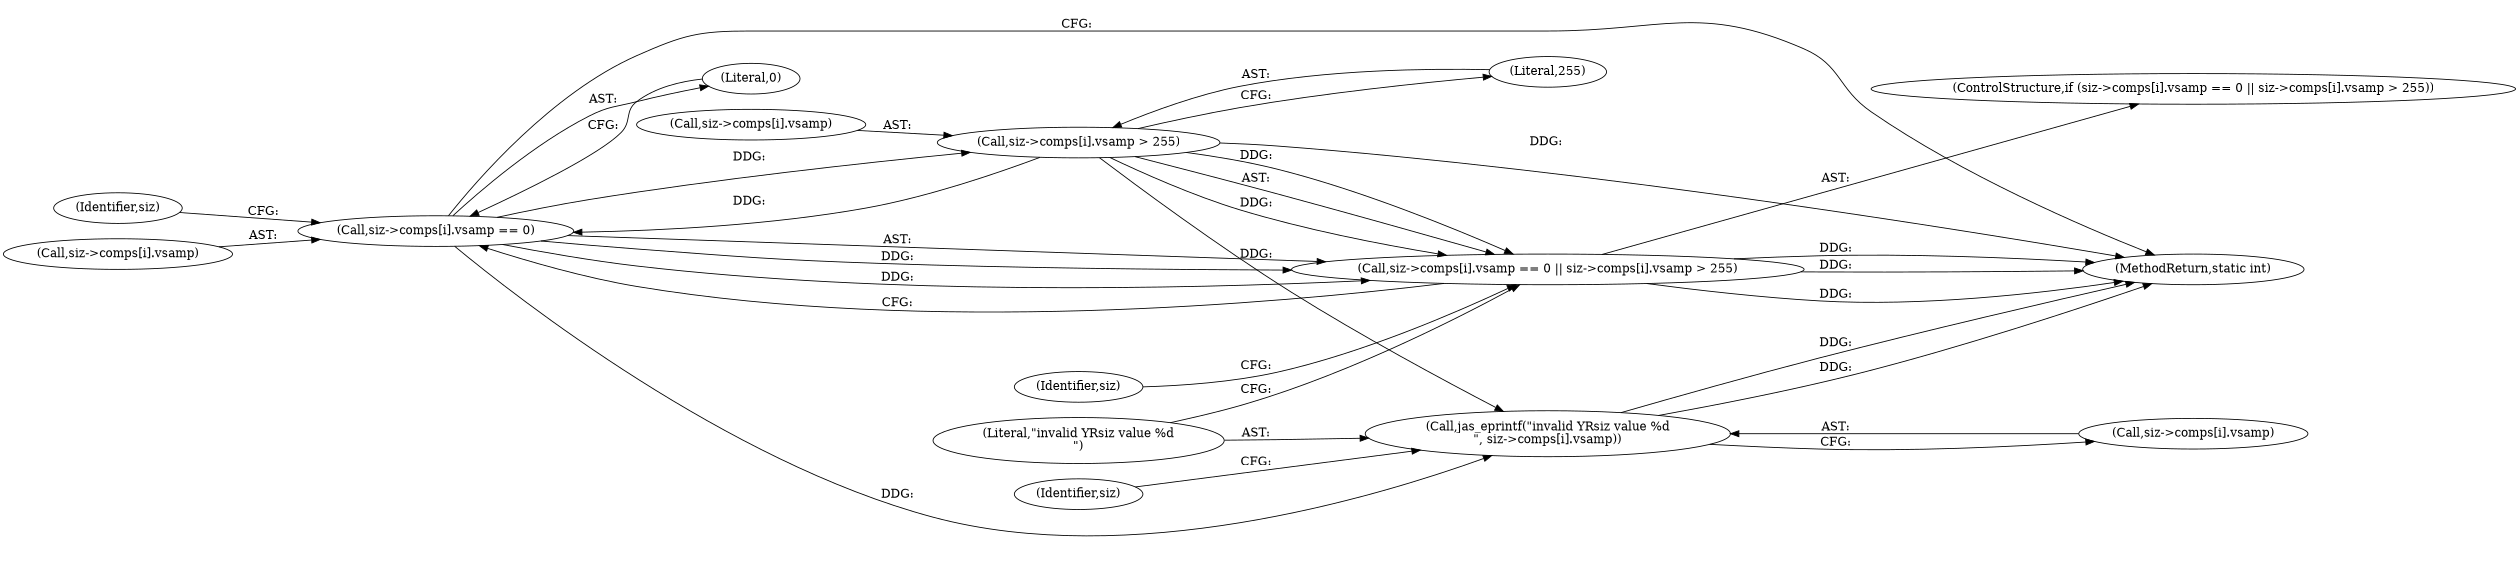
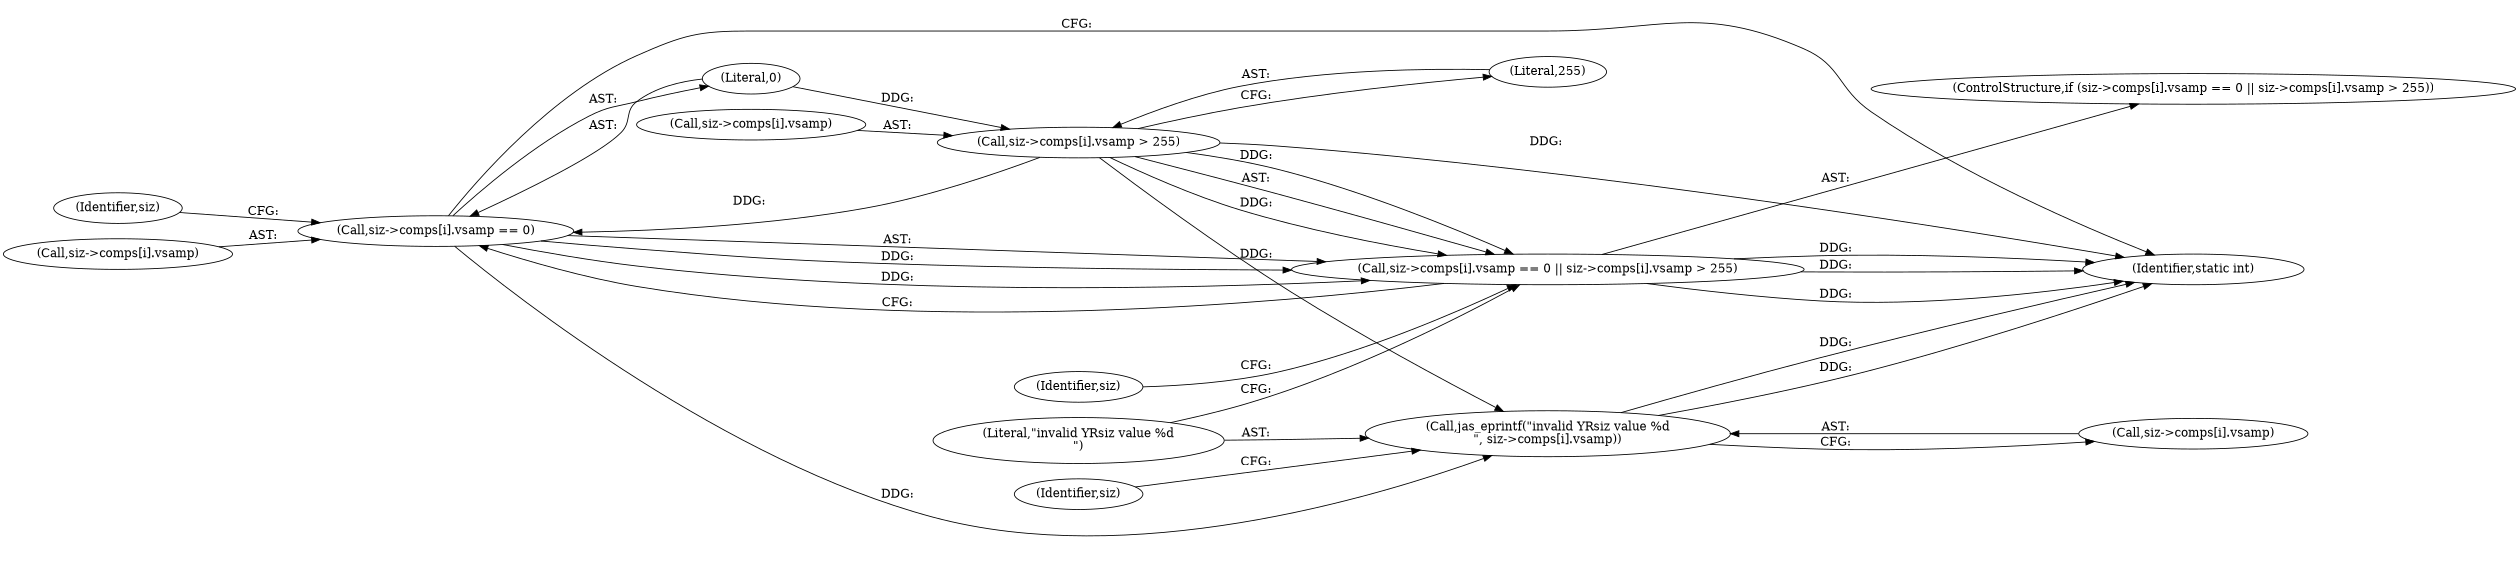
edge "(Literal,0)" -> "(Call,siz->comps[i].vsamp == 0)": label "CFG: " -> "AST: "
edge "(Call,siz->comps[i].vsamp == 0)" -> "(Call,siz->comps[i].vsamp > 255)": now "(Literal,0)" -> "(Call,siz->comps[i].vsamp > 255)"
node "(MethodReturn,static int)": label "(MethodReturn,static int)" -> "(Identifier,static int)"
